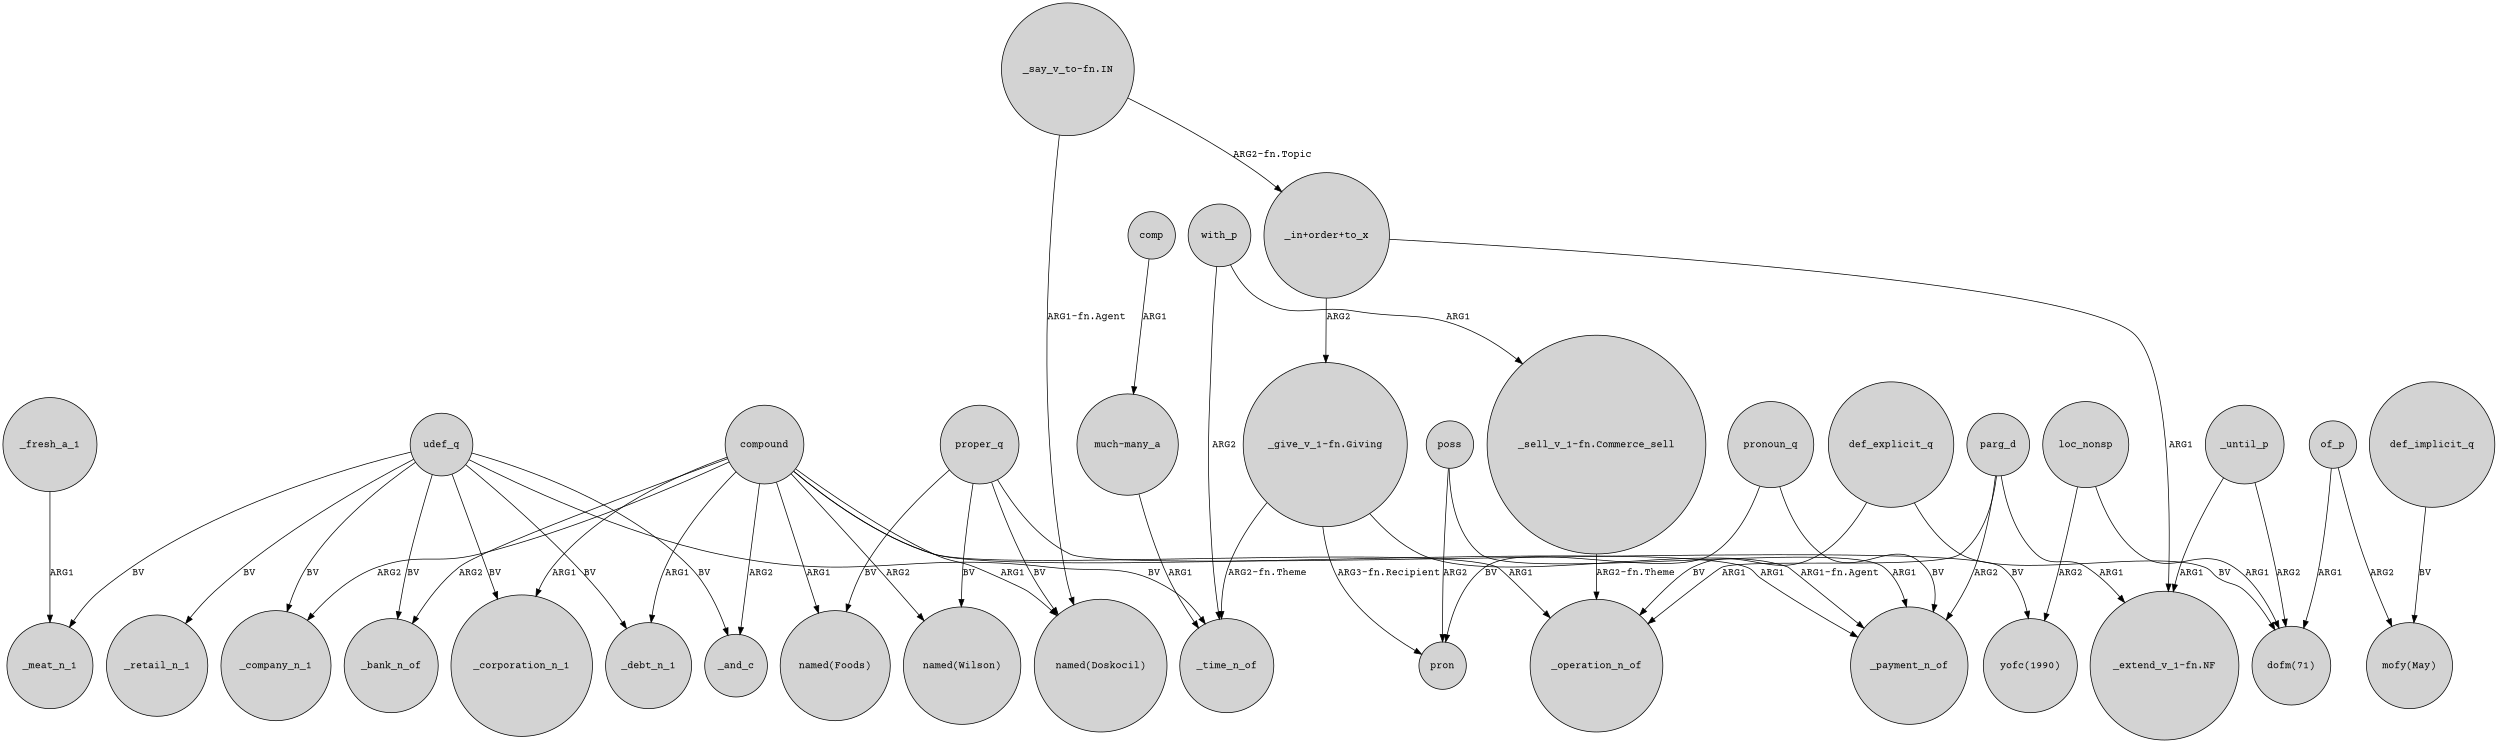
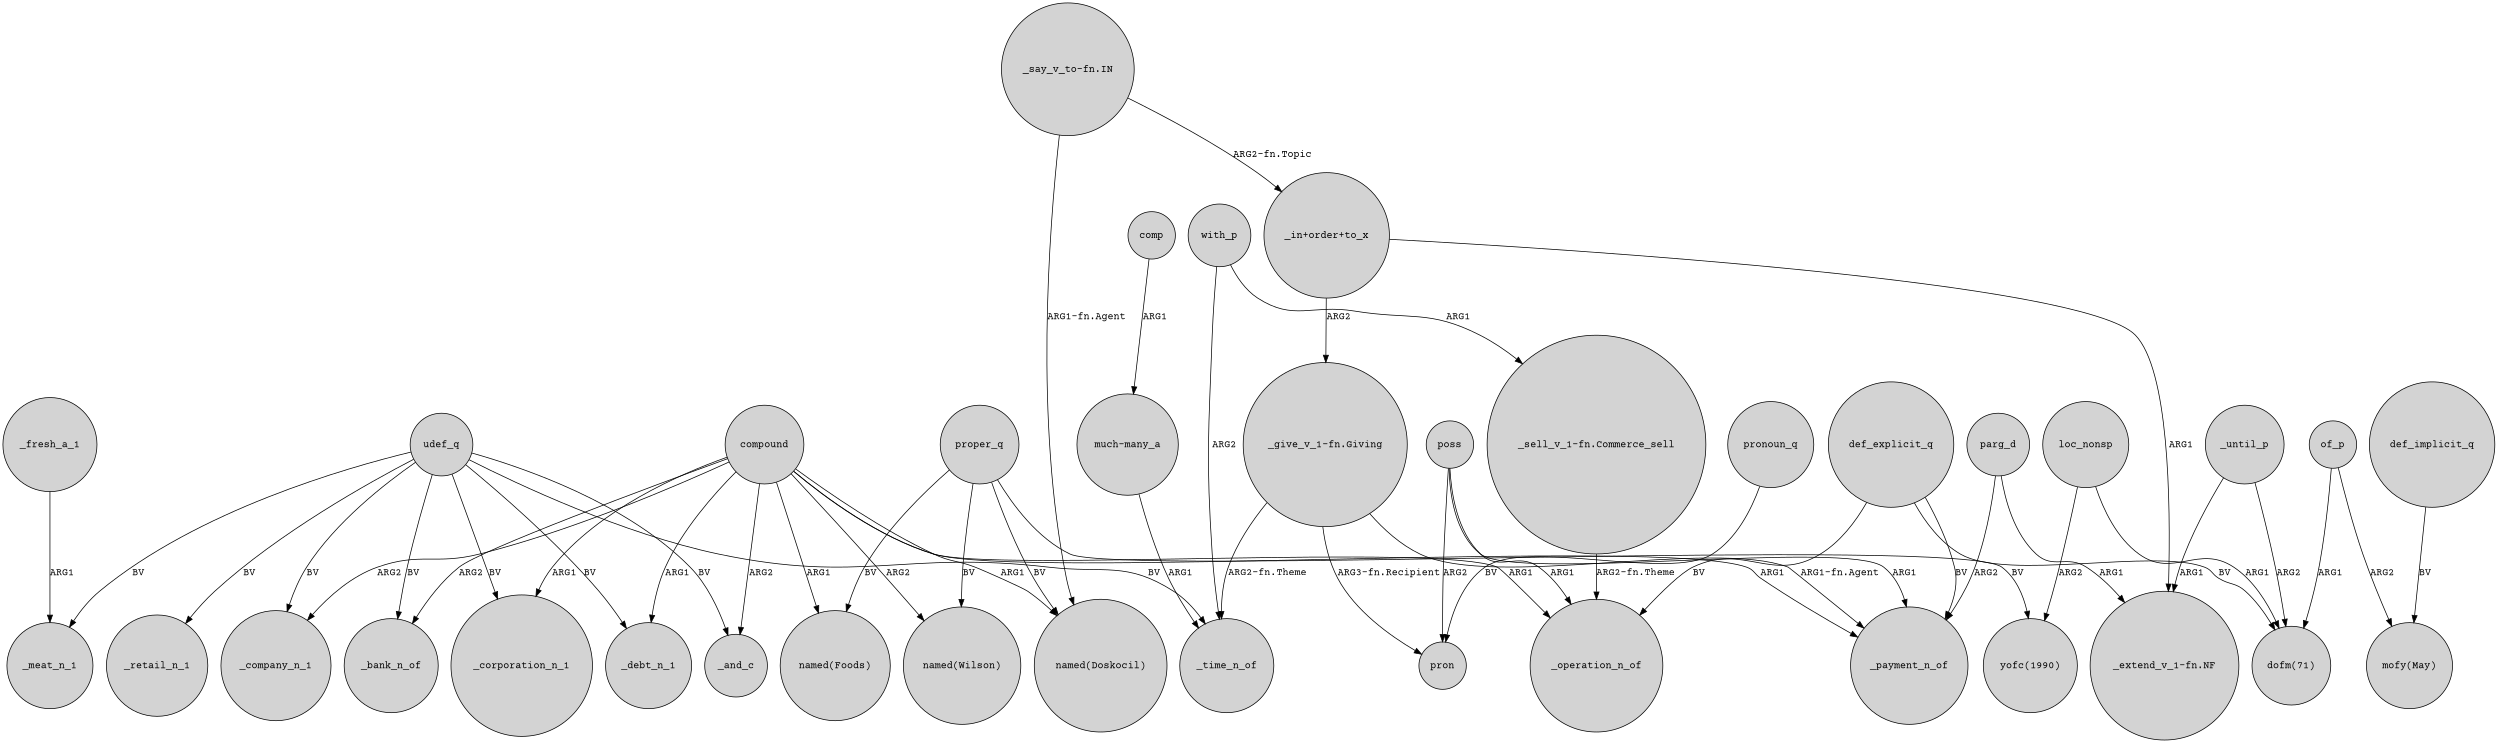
edge "pronoun_q" -> "_payment_n_of": now "def_explicit_q" -> "_payment_n_of"
edge "parg_d" -> "_operation_n_of": now "poss" -> "_operation_n_of"
